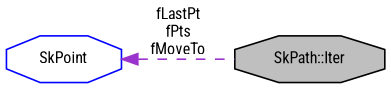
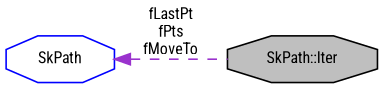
node "SkPoint": label "SkPoint" -> "SkPath"
